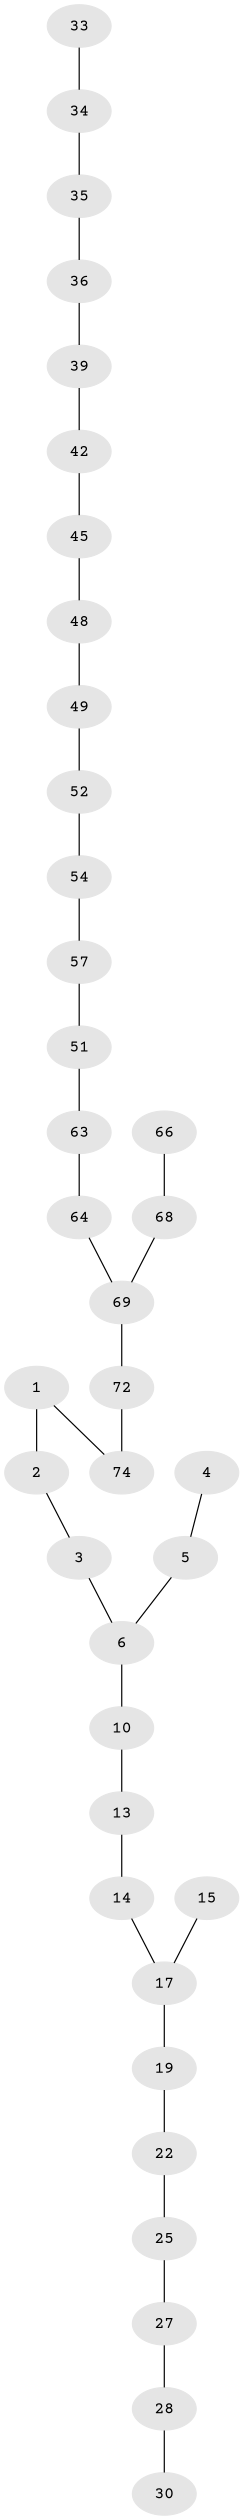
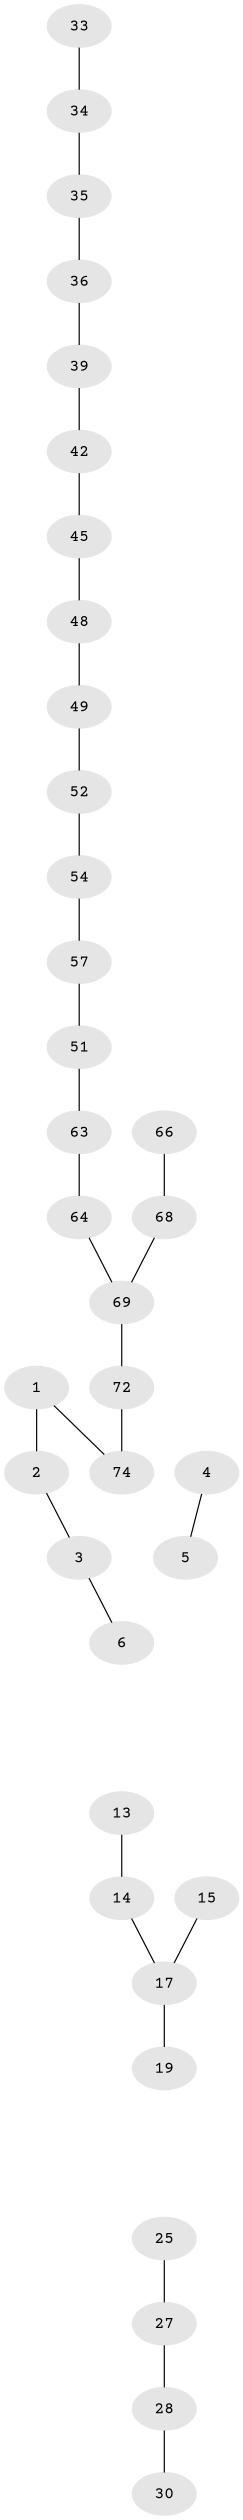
edge "5" -- "6": removed
node "10": removed
node "22": removed
